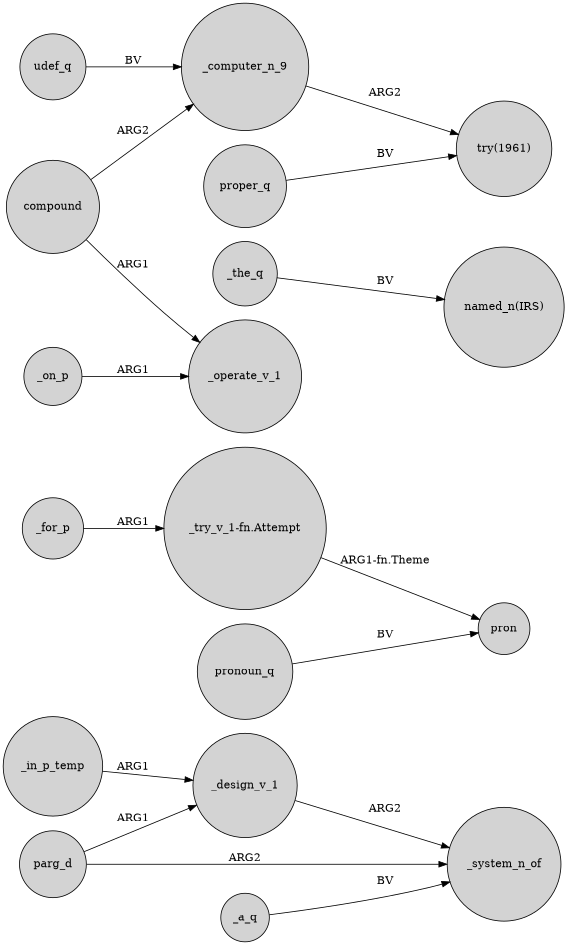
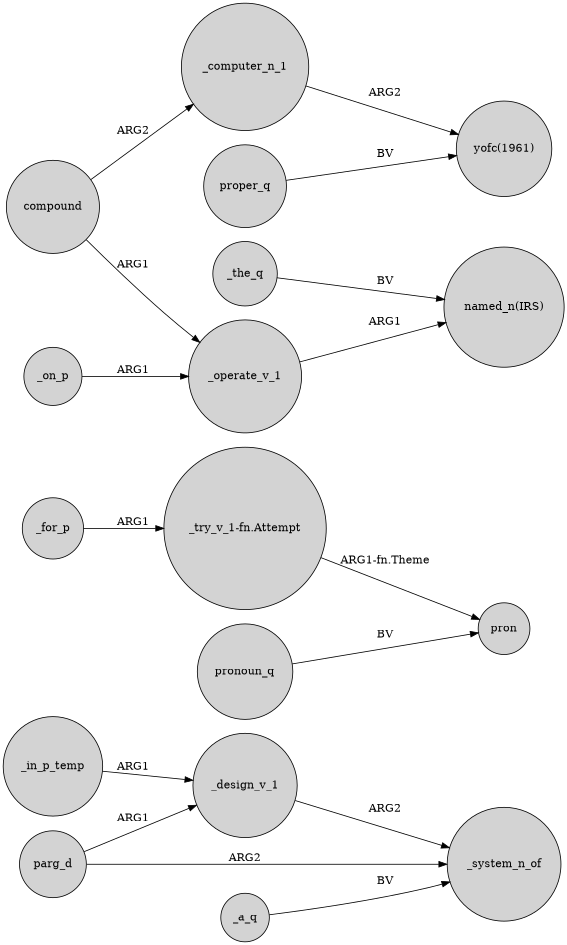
node "udef_q": removed
node "_computer_n_9": label "_computer_n_9" -> "_computer_n_1"
node "try(1961)": label "try(1961)" -> "yofc(1961)"
edge "_operate_v_1" -> "named_n(IRS)": added, label "ARG1"
